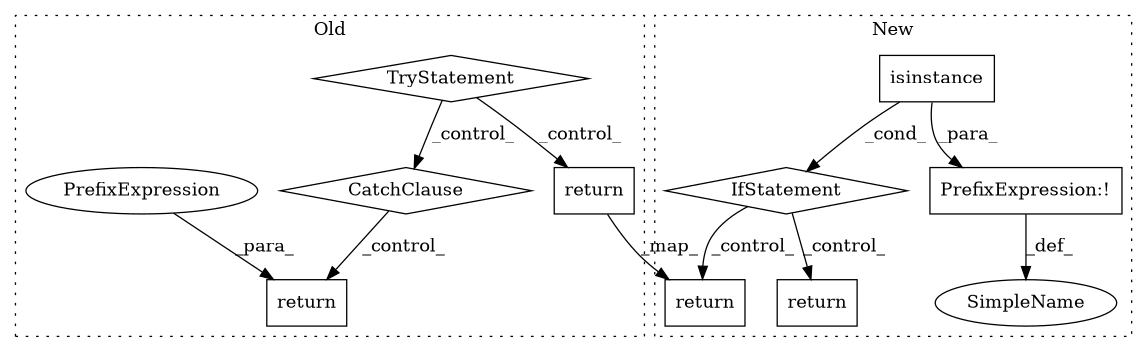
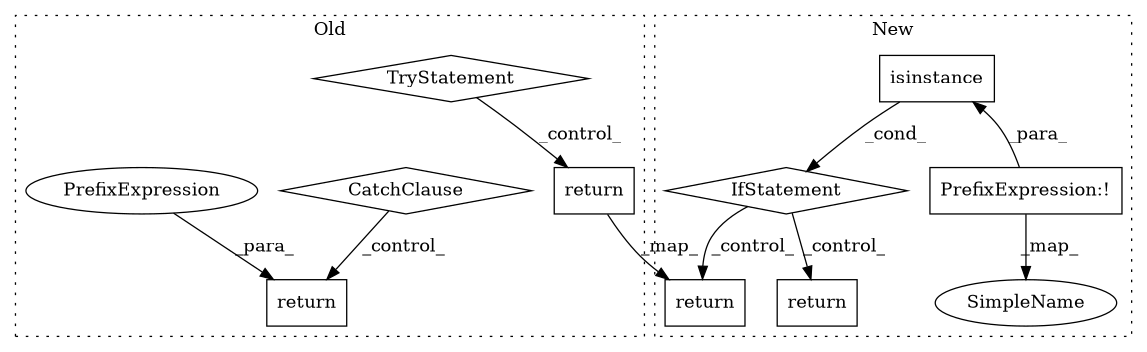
edge "TryStatement" -> "CatchClause": removed, label "_control_"
edge "isinstance" -> "PrefixExpression:!": reversed
edge "PrefixExpression:!" -> "SimpleName": label "_def_" -> "_map_"
